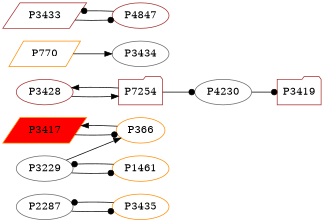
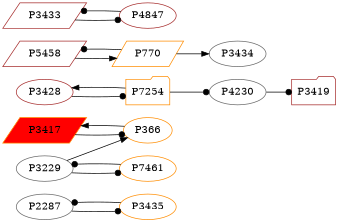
node "P5458": added
node "P7254": color brown -> darkorange
edge "P3428" -> "P7254": arrowhead normal -> dot
node "P1461": label "P1461" -> "P7461"
